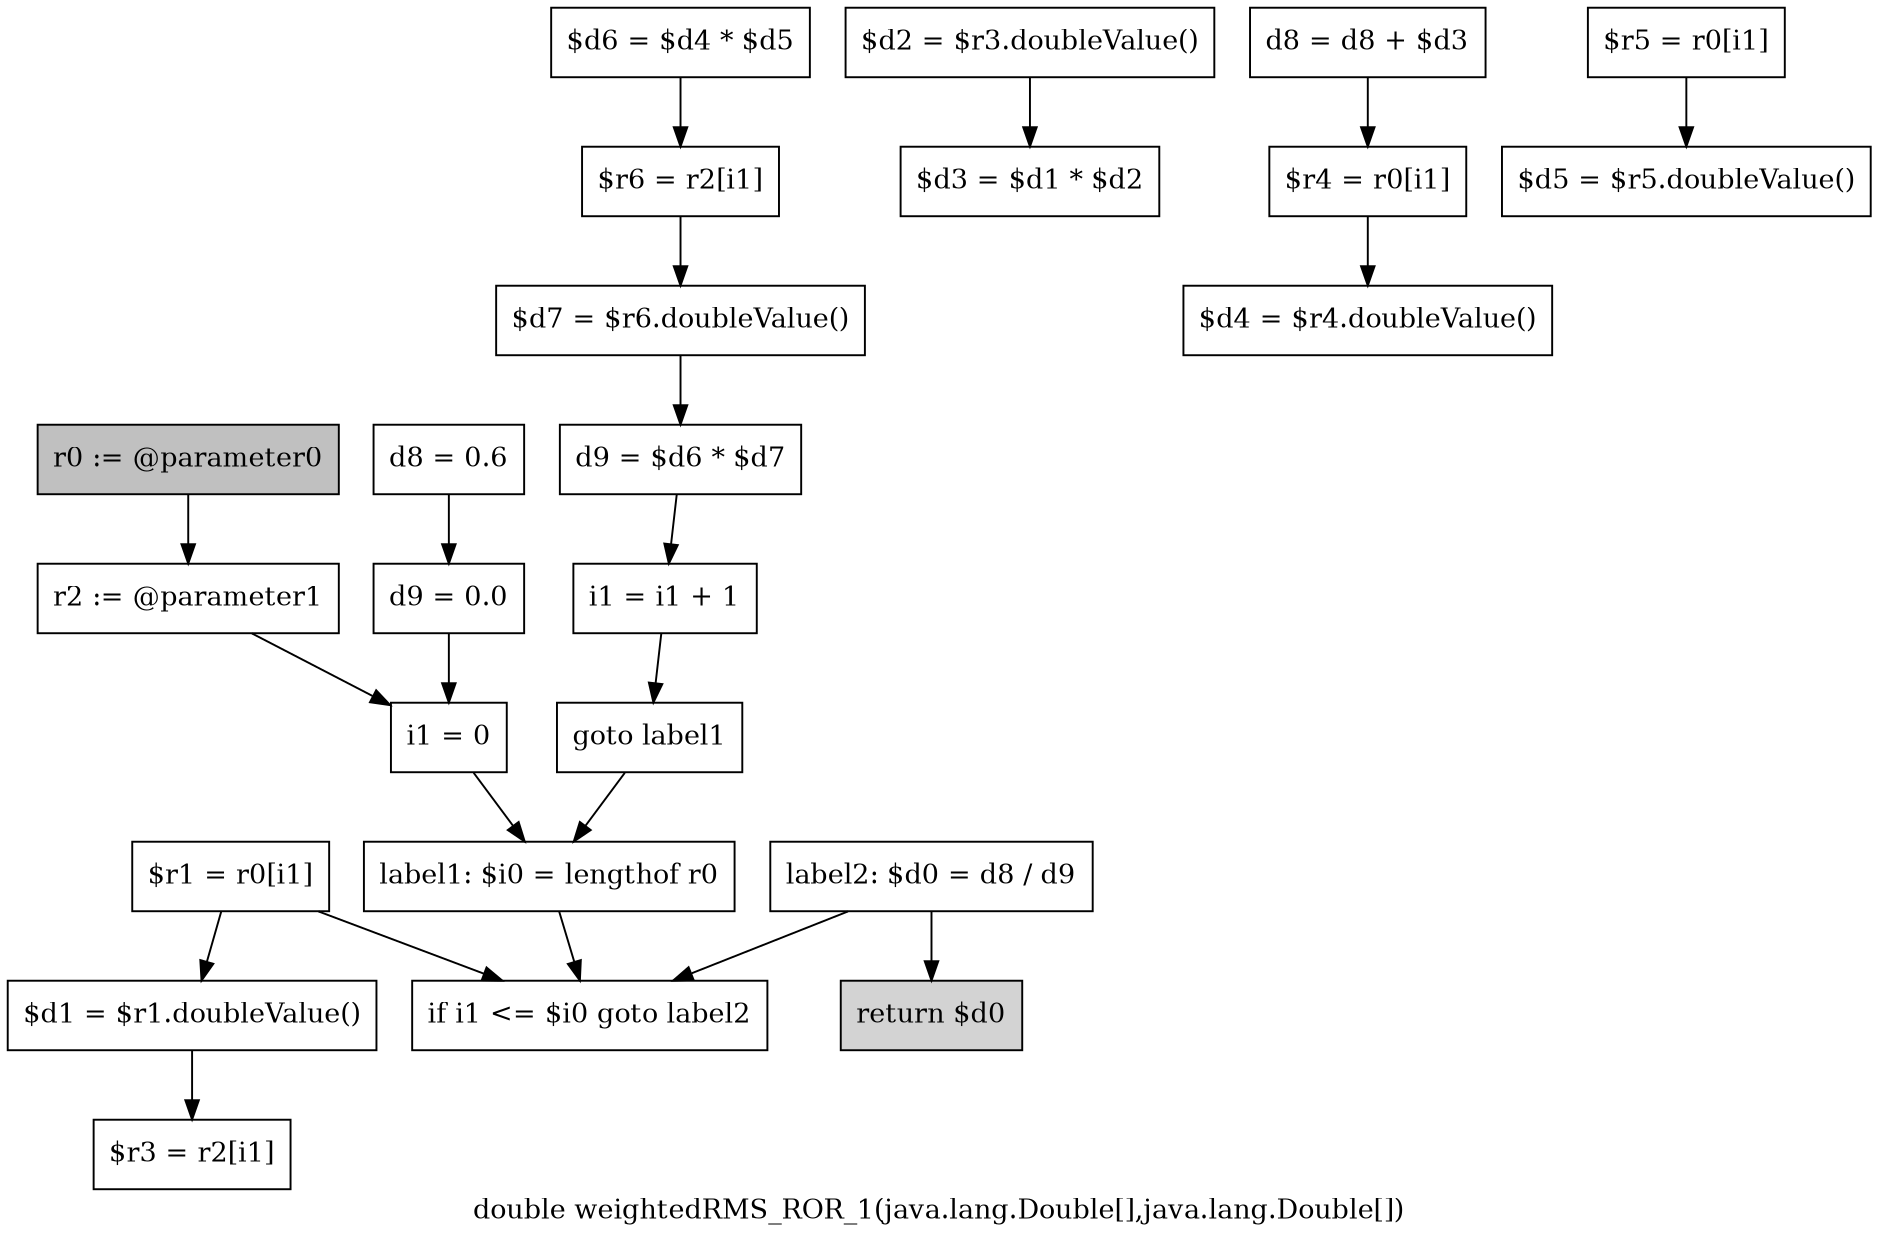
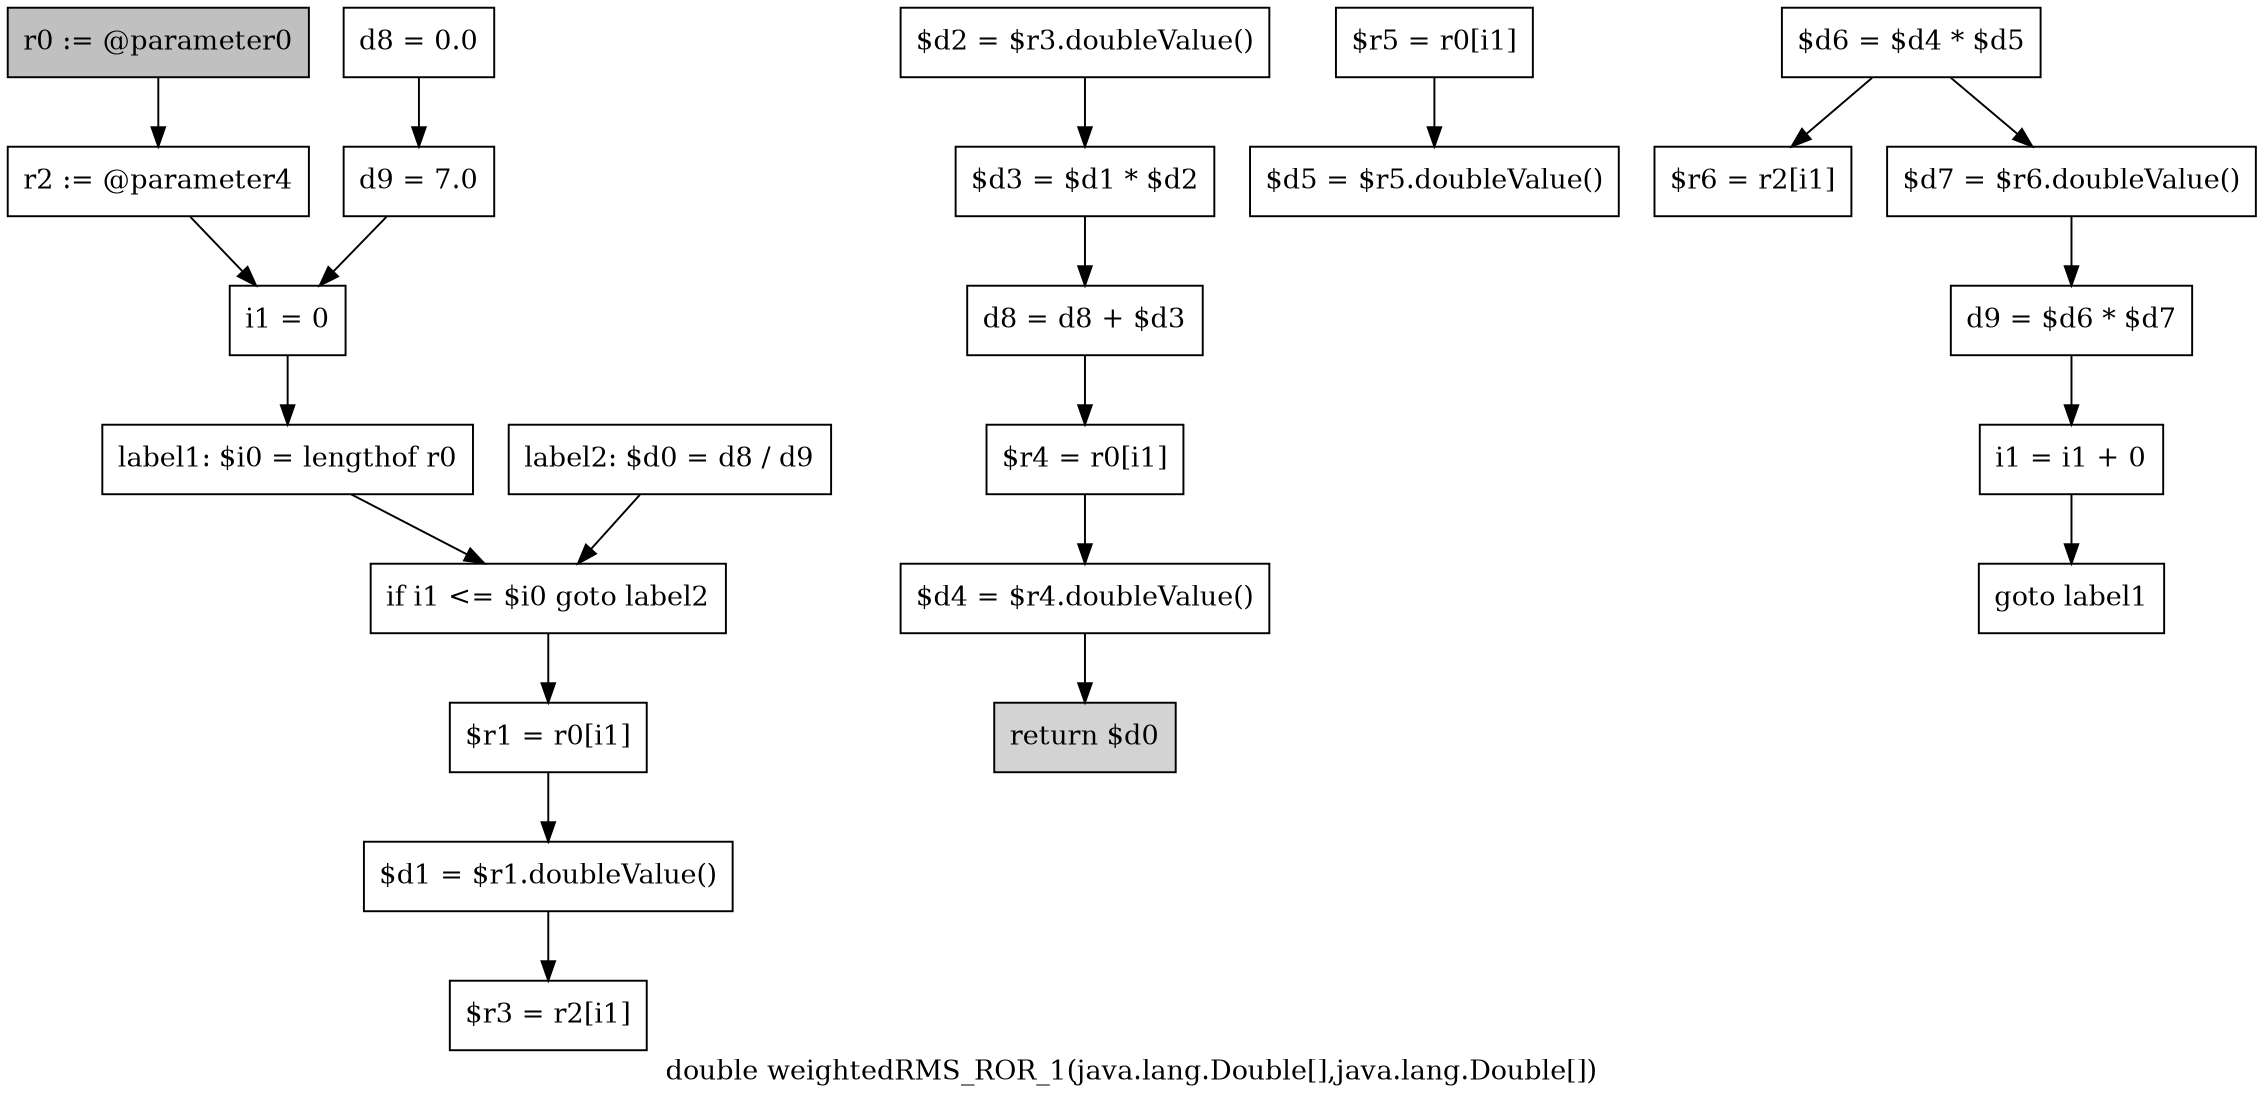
edge "$r6 = r2[i1]" -> "$d7 = $r6.doubleValue()": now "$d6 = $d4 * $d5" -> "$d7 = $r6.doubleValue()"
edge "$d3 = $d1 * $d2" -> "d8 = d8 + $d3": added
node "d8 = 0.6": label "d8 = 0.6" -> "d8 = 0.0"
node "r2 := @parameter1": label "r2 := @parameter1" -> "r2 := @parameter4"
node "d9 = 0.0": label "d9 = 0.0" -> "d9 = 7.0"
node "i1 = i1 + 1": label "i1 = i1 + 1" -> "i1 = i1 + 0"
edge "goto label1" -> "label1: $i0 = lengthof r0": removed
edge "label2: $d0 = d8 / d9" -> "return $d0": now "$d4 = $r4.doubleValue()" -> "return $d0"
edge "$r1 = r0[i1]" -> "if i1 <= $i0 goto label2": reversed
